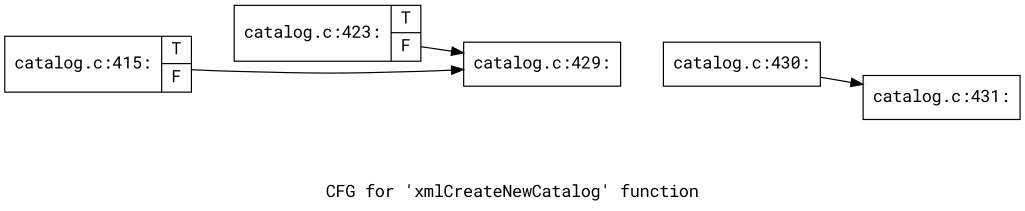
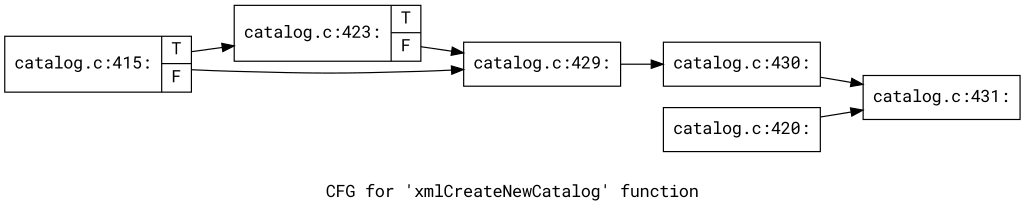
edge "catalog.c:415:" -> "catalog.c:423:": added
edge "catalog.c:429:" -> "catalog.c:430:": added
node "catalog.c:420:": added
